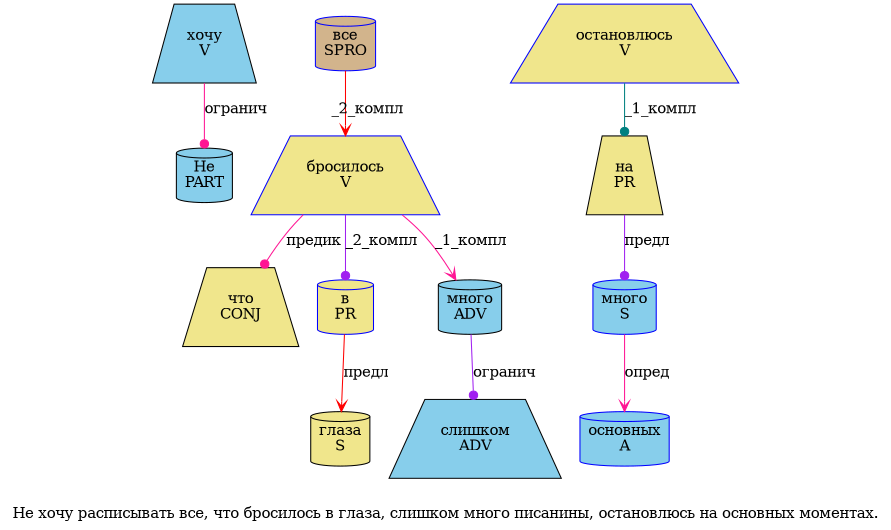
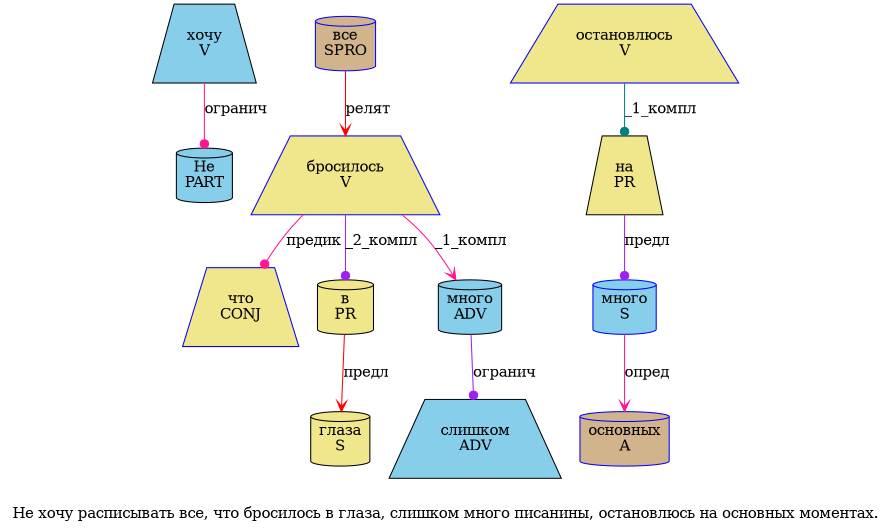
edge "все SPRO" -> "бросилось V": label "_2_компл" -> "релят"
node "что CONJ": color black -> blue
node "в PR": color blue -> black
node "основных A": fillcolor skyblue -> tan
